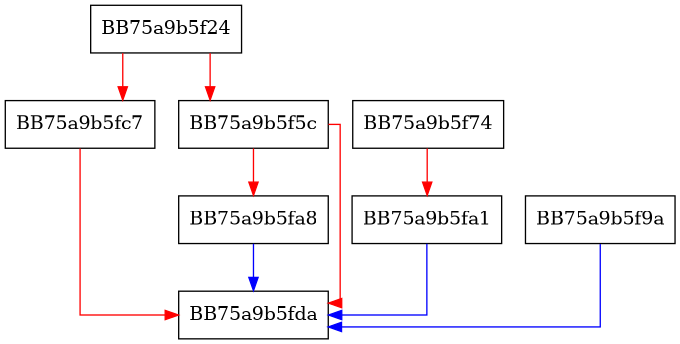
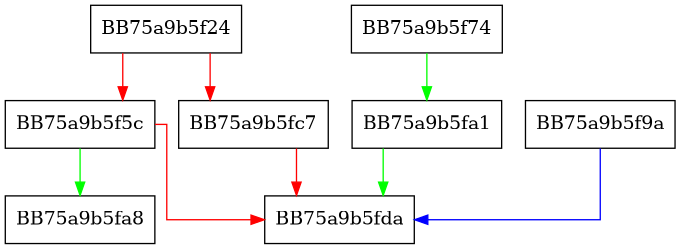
edge "BB75a9b5f5c" -> "BB75a9b5fa8": color red -> green
edge "BB75a9b5f74" -> "BB75a9b5fa1": color red -> green
edge "BB75a9b5fa8" -> "BB75a9b5fda": removed
edge "BB75a9b5fa1" -> "BB75a9b5fda": color blue -> green
